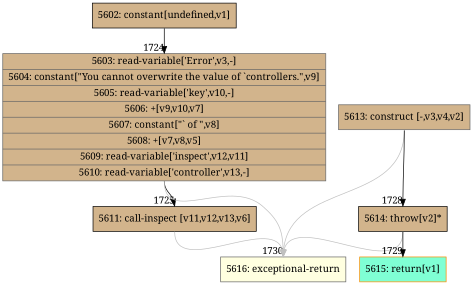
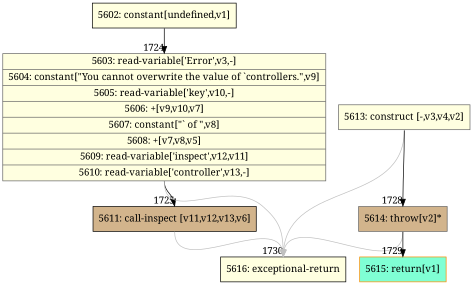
node "5602: constant[undefined,v1]": fillcolor tan -> lightyellow
node "5603: read-variable['Error',v3,-]": fillcolor tan -> lightyellow
node "5613: construct [-,v3,v4,v2]": fillcolor tan -> lightyellow
node "5614: throw[v2]*": color black -> gray40
node "5616: exceptional-return": color gray40 -> black
